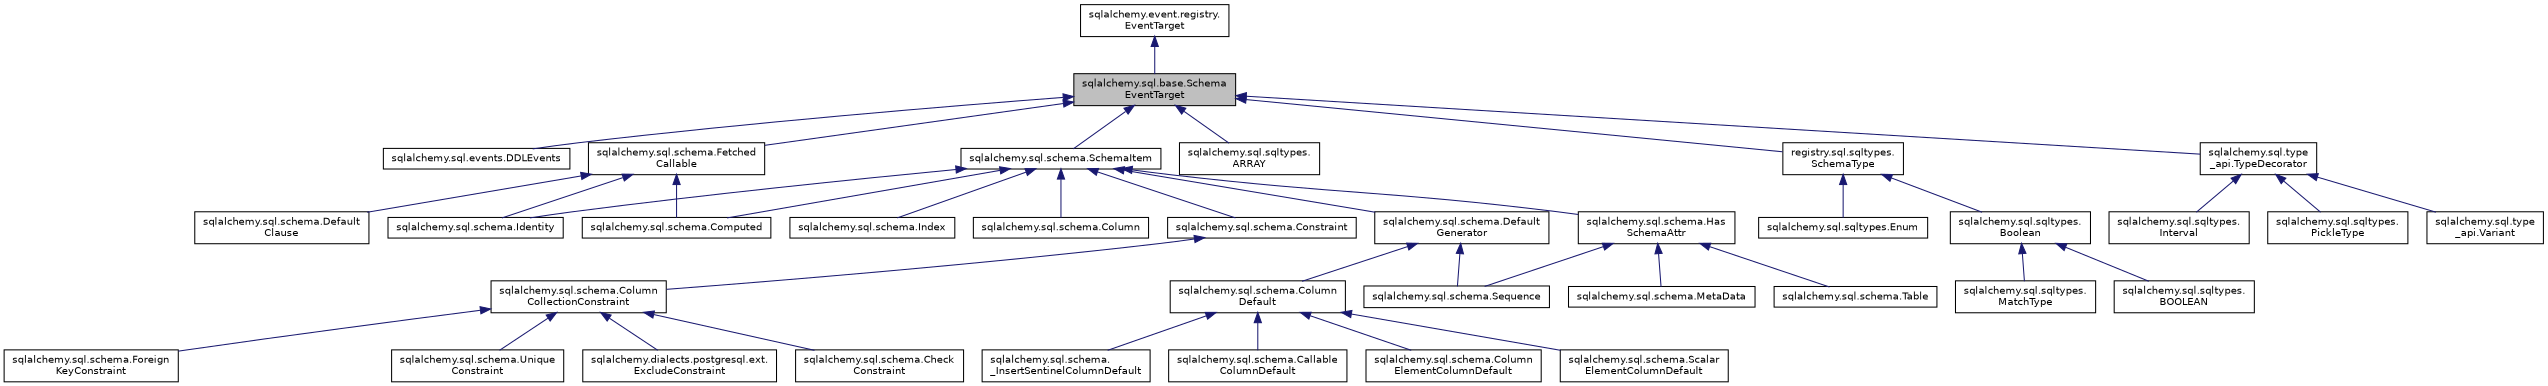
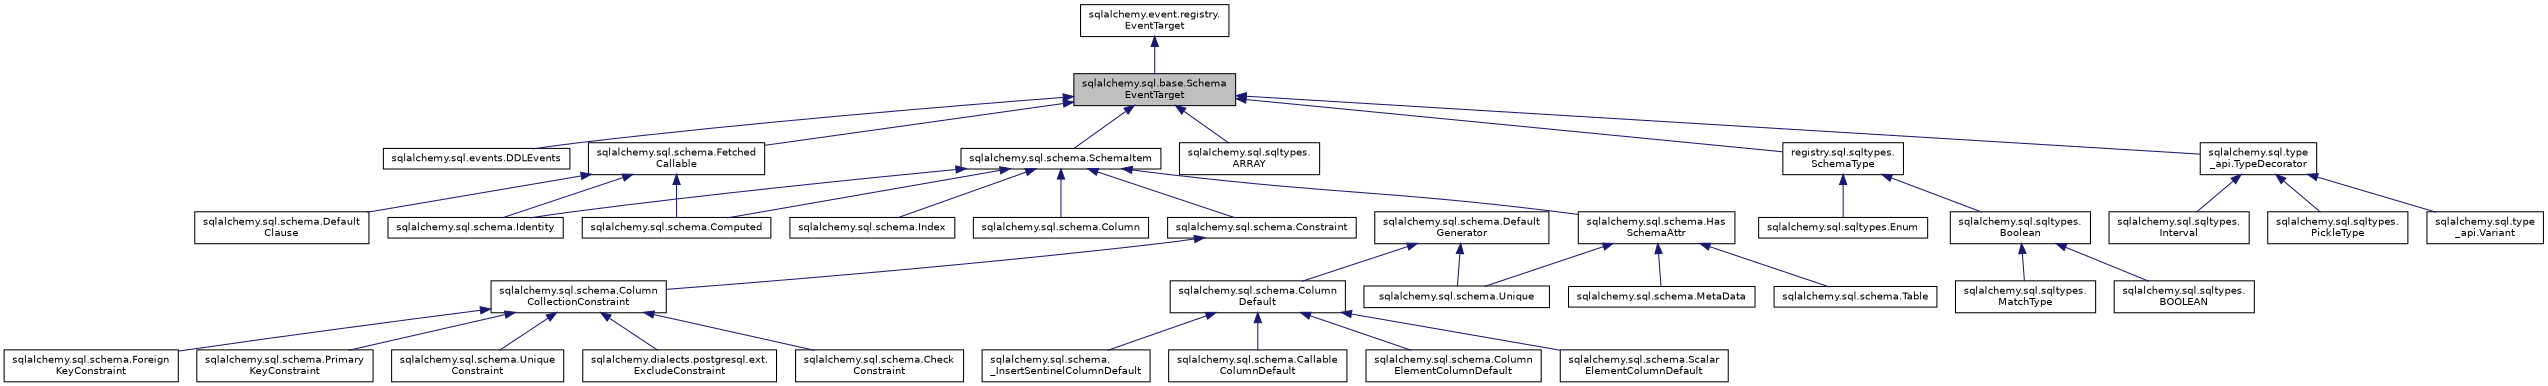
edge "sqlalchemy.sql.schema.Default Generator" -> "sqlalchemy.sql.schema.SchemaItem": removed
node "sqlalchemy.sql.schema.Sequence": label "sqlalchemy.sql.schema.Sequence" -> "sqlalchemy.sql.schema.Unique"
node "sqlalchemy.sql.schema.Primary KeyConstraint": added
